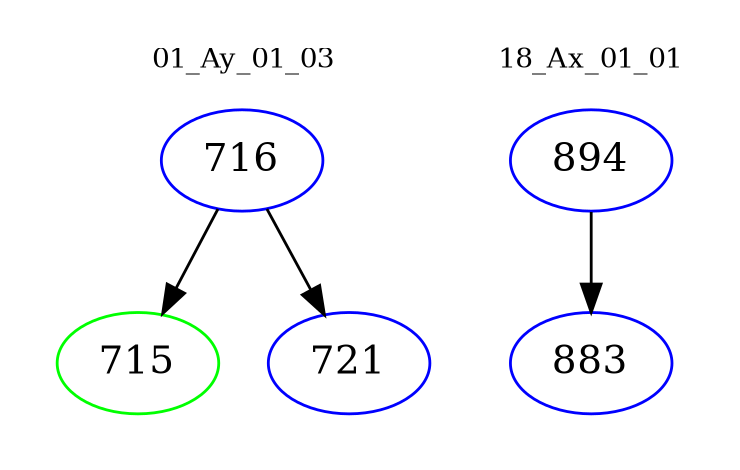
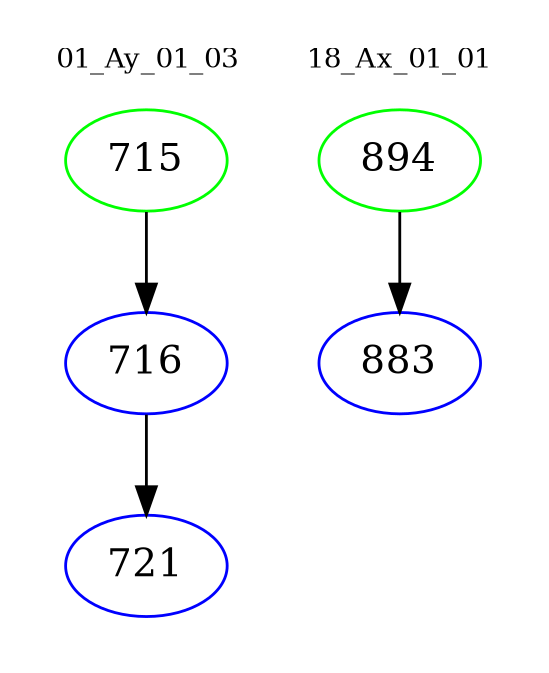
node "894": color blue -> green
edge "716" -> "715": reversed
